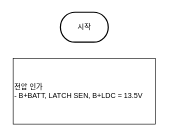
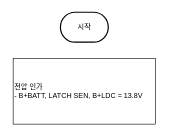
node "전압 인가 - B+BATT, LATCH SEN, B+LDC = 13.5V": label "전압 인가 - B+BATT, LATCH SEN, B+LDC = 13.5V" -> "전압 인가 - B+BATT, LATCH SEN, B+LDC = 13.8V"
